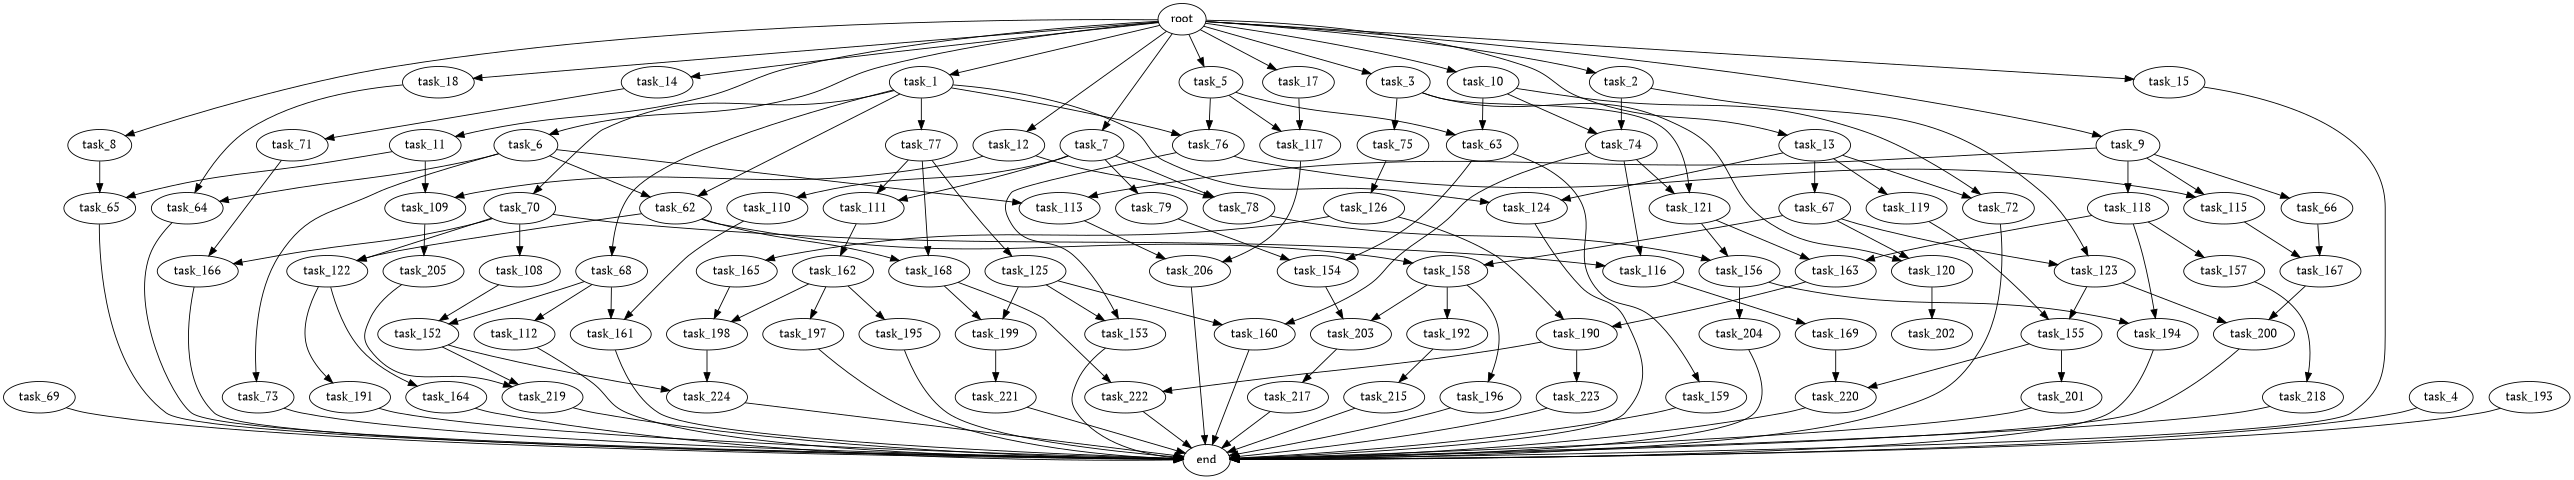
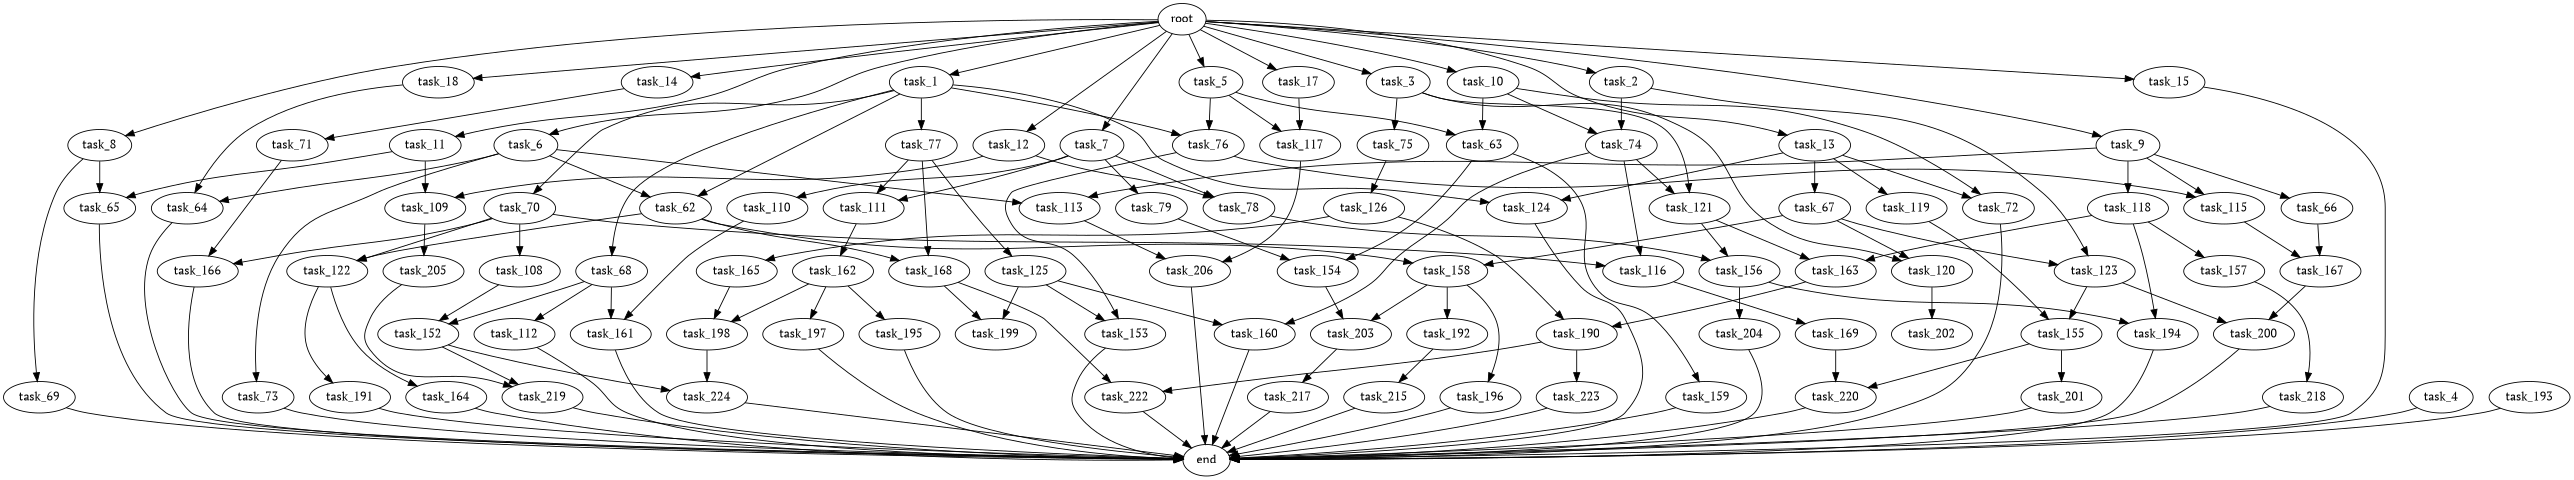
edge "task_8" -> "task_69": added
node "task_221": removed
